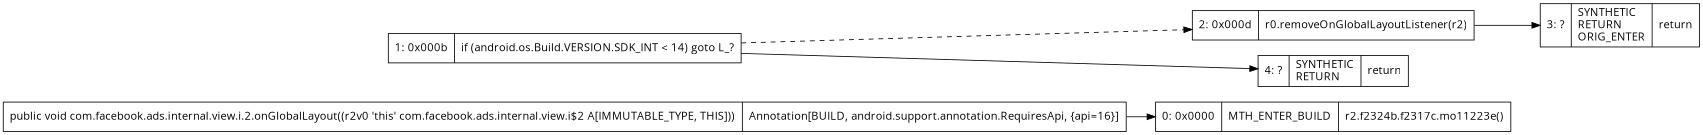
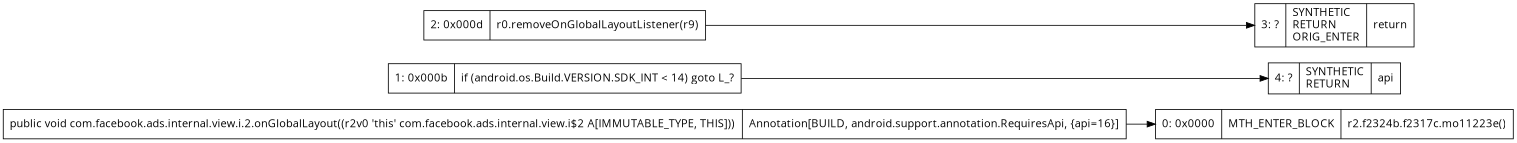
node "2: 0x000d": text "r0.removeOnGlobalLayoutListener(r2)" -> "r0.removeOnGlobalLayoutListener(r9)"
edge "1: 0x000b" -> "2: 0x000d": removed
node "4: ?": text "return" -> "api"
node "0: 0x0000": text "MTH_ENTER_BUILD" -> "MTH_ENTER_BLOCK"
